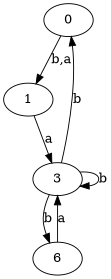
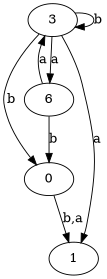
edge "1" -> "3": reversed
edge "6" -> "0": added, label "b"
edge "3" -> "6": label "b" -> "a"
